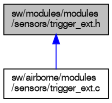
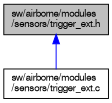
node "sw/modules/modules /sensors/trigger_ext.h": label "sw/modules/modules /sensors/trigger_ext.h" -> "sw/airborne/modules /sensors/trigger_ext.h"
